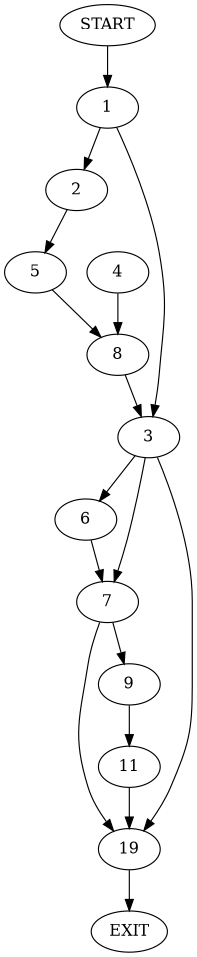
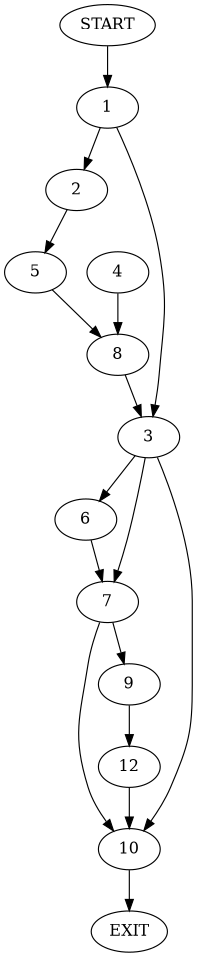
node "11": label "11" -> "12"
node "19": label "19" -> "10"
